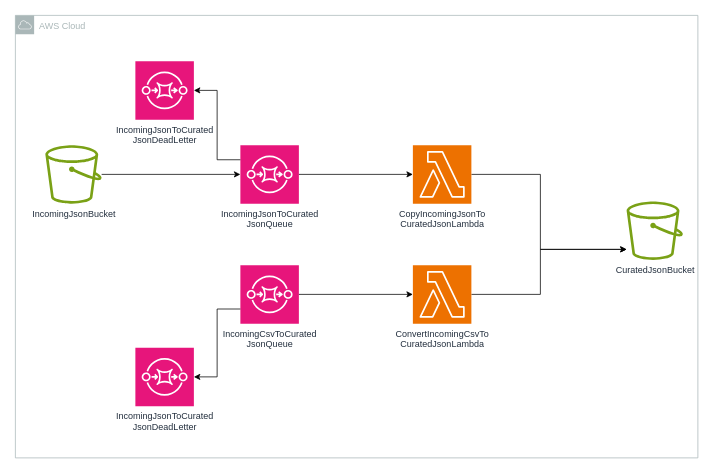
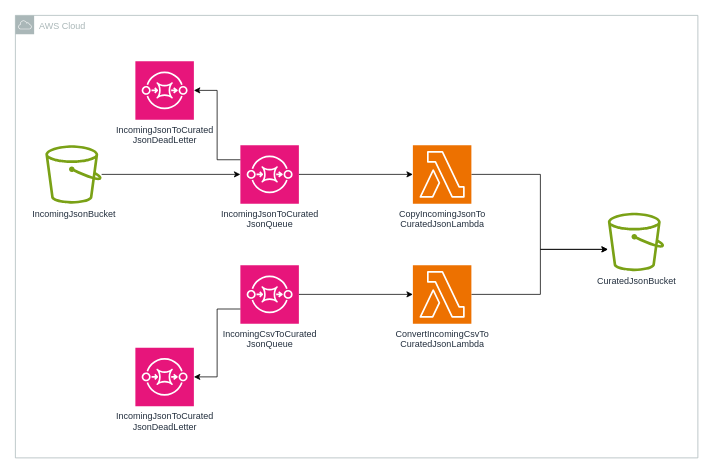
node "CuratedJsonBucket": moved (655, 231) -> (636, 242)
